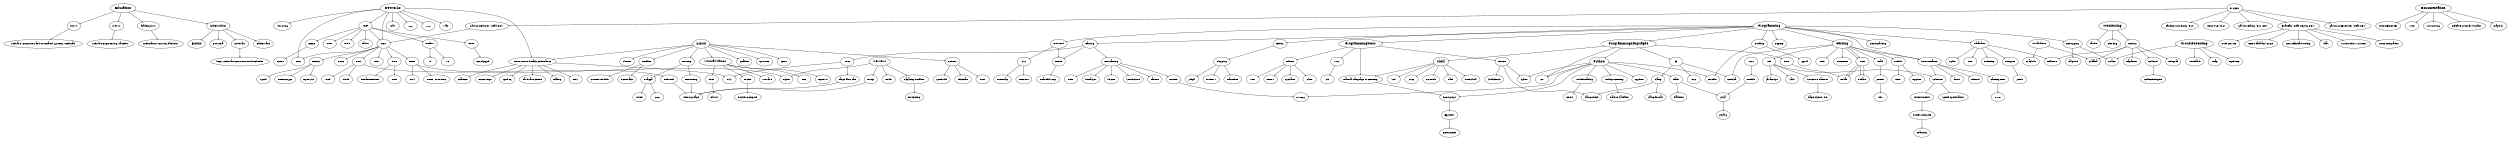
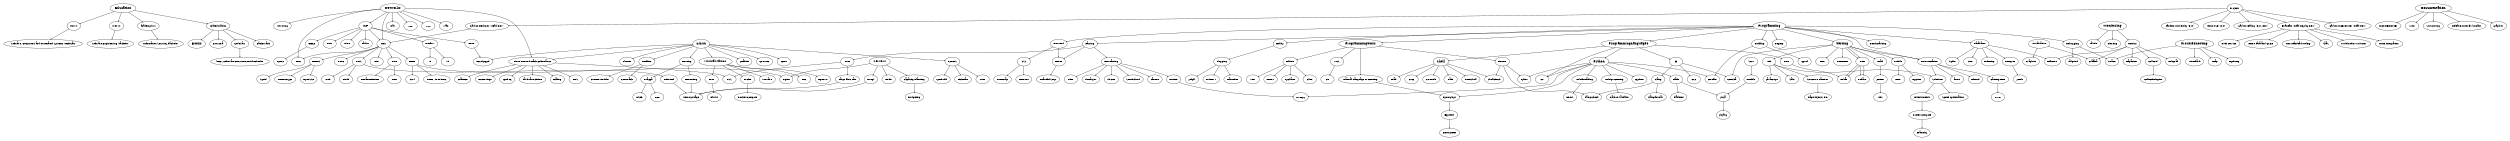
edge "Linux" -> "Accel-pppd": added
edge "Shell" -> "Natural Language Processing": now "Shell" -> "Shellcheck"
node "Capacity Netfilter": label "Capacity Netfilter" -> "Capacity Planning"
node "Sed": label "Sed" -> "Lead"
